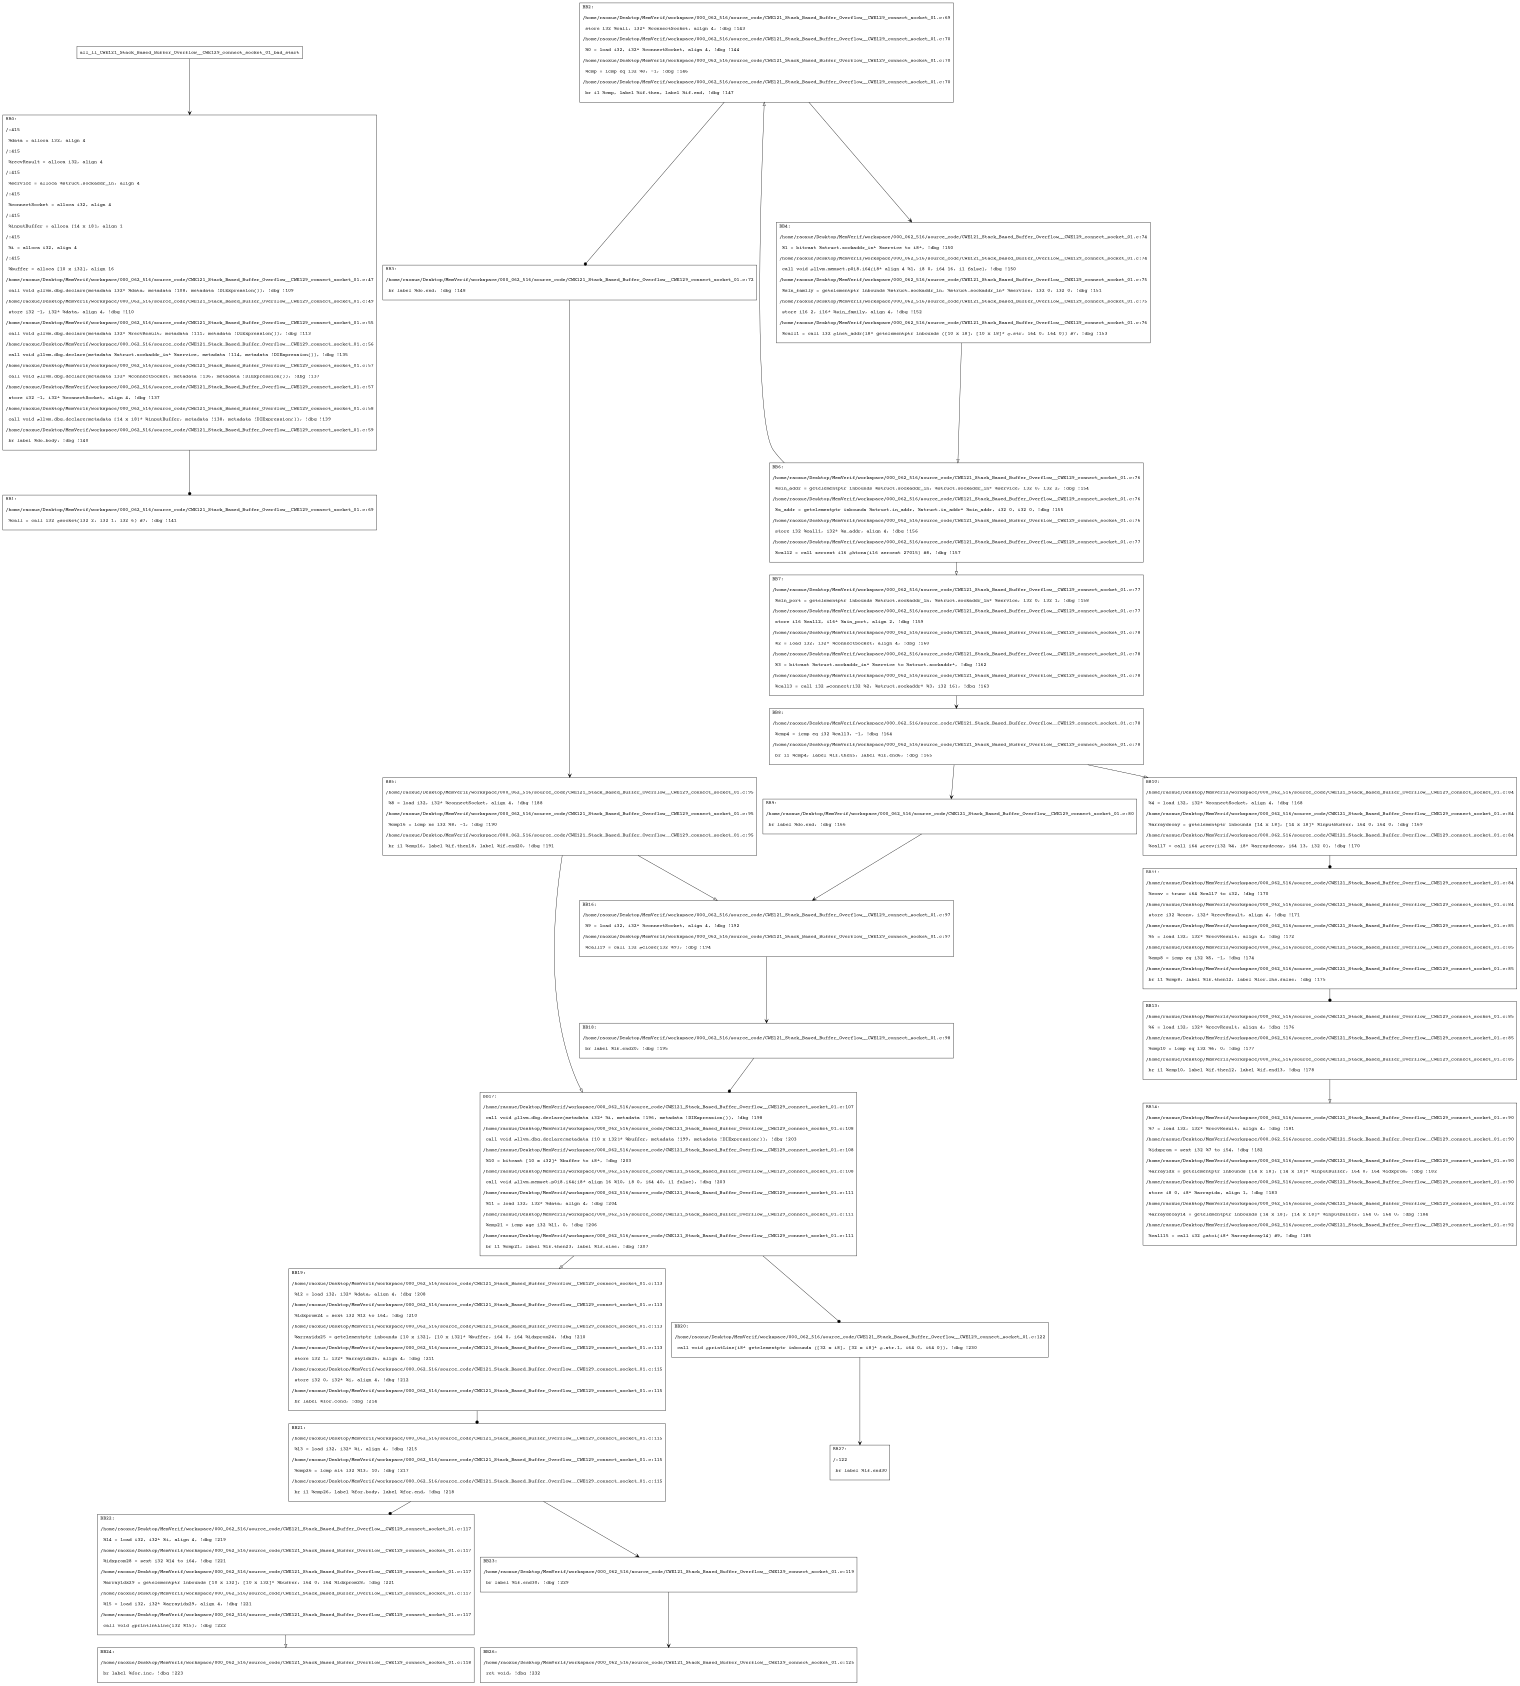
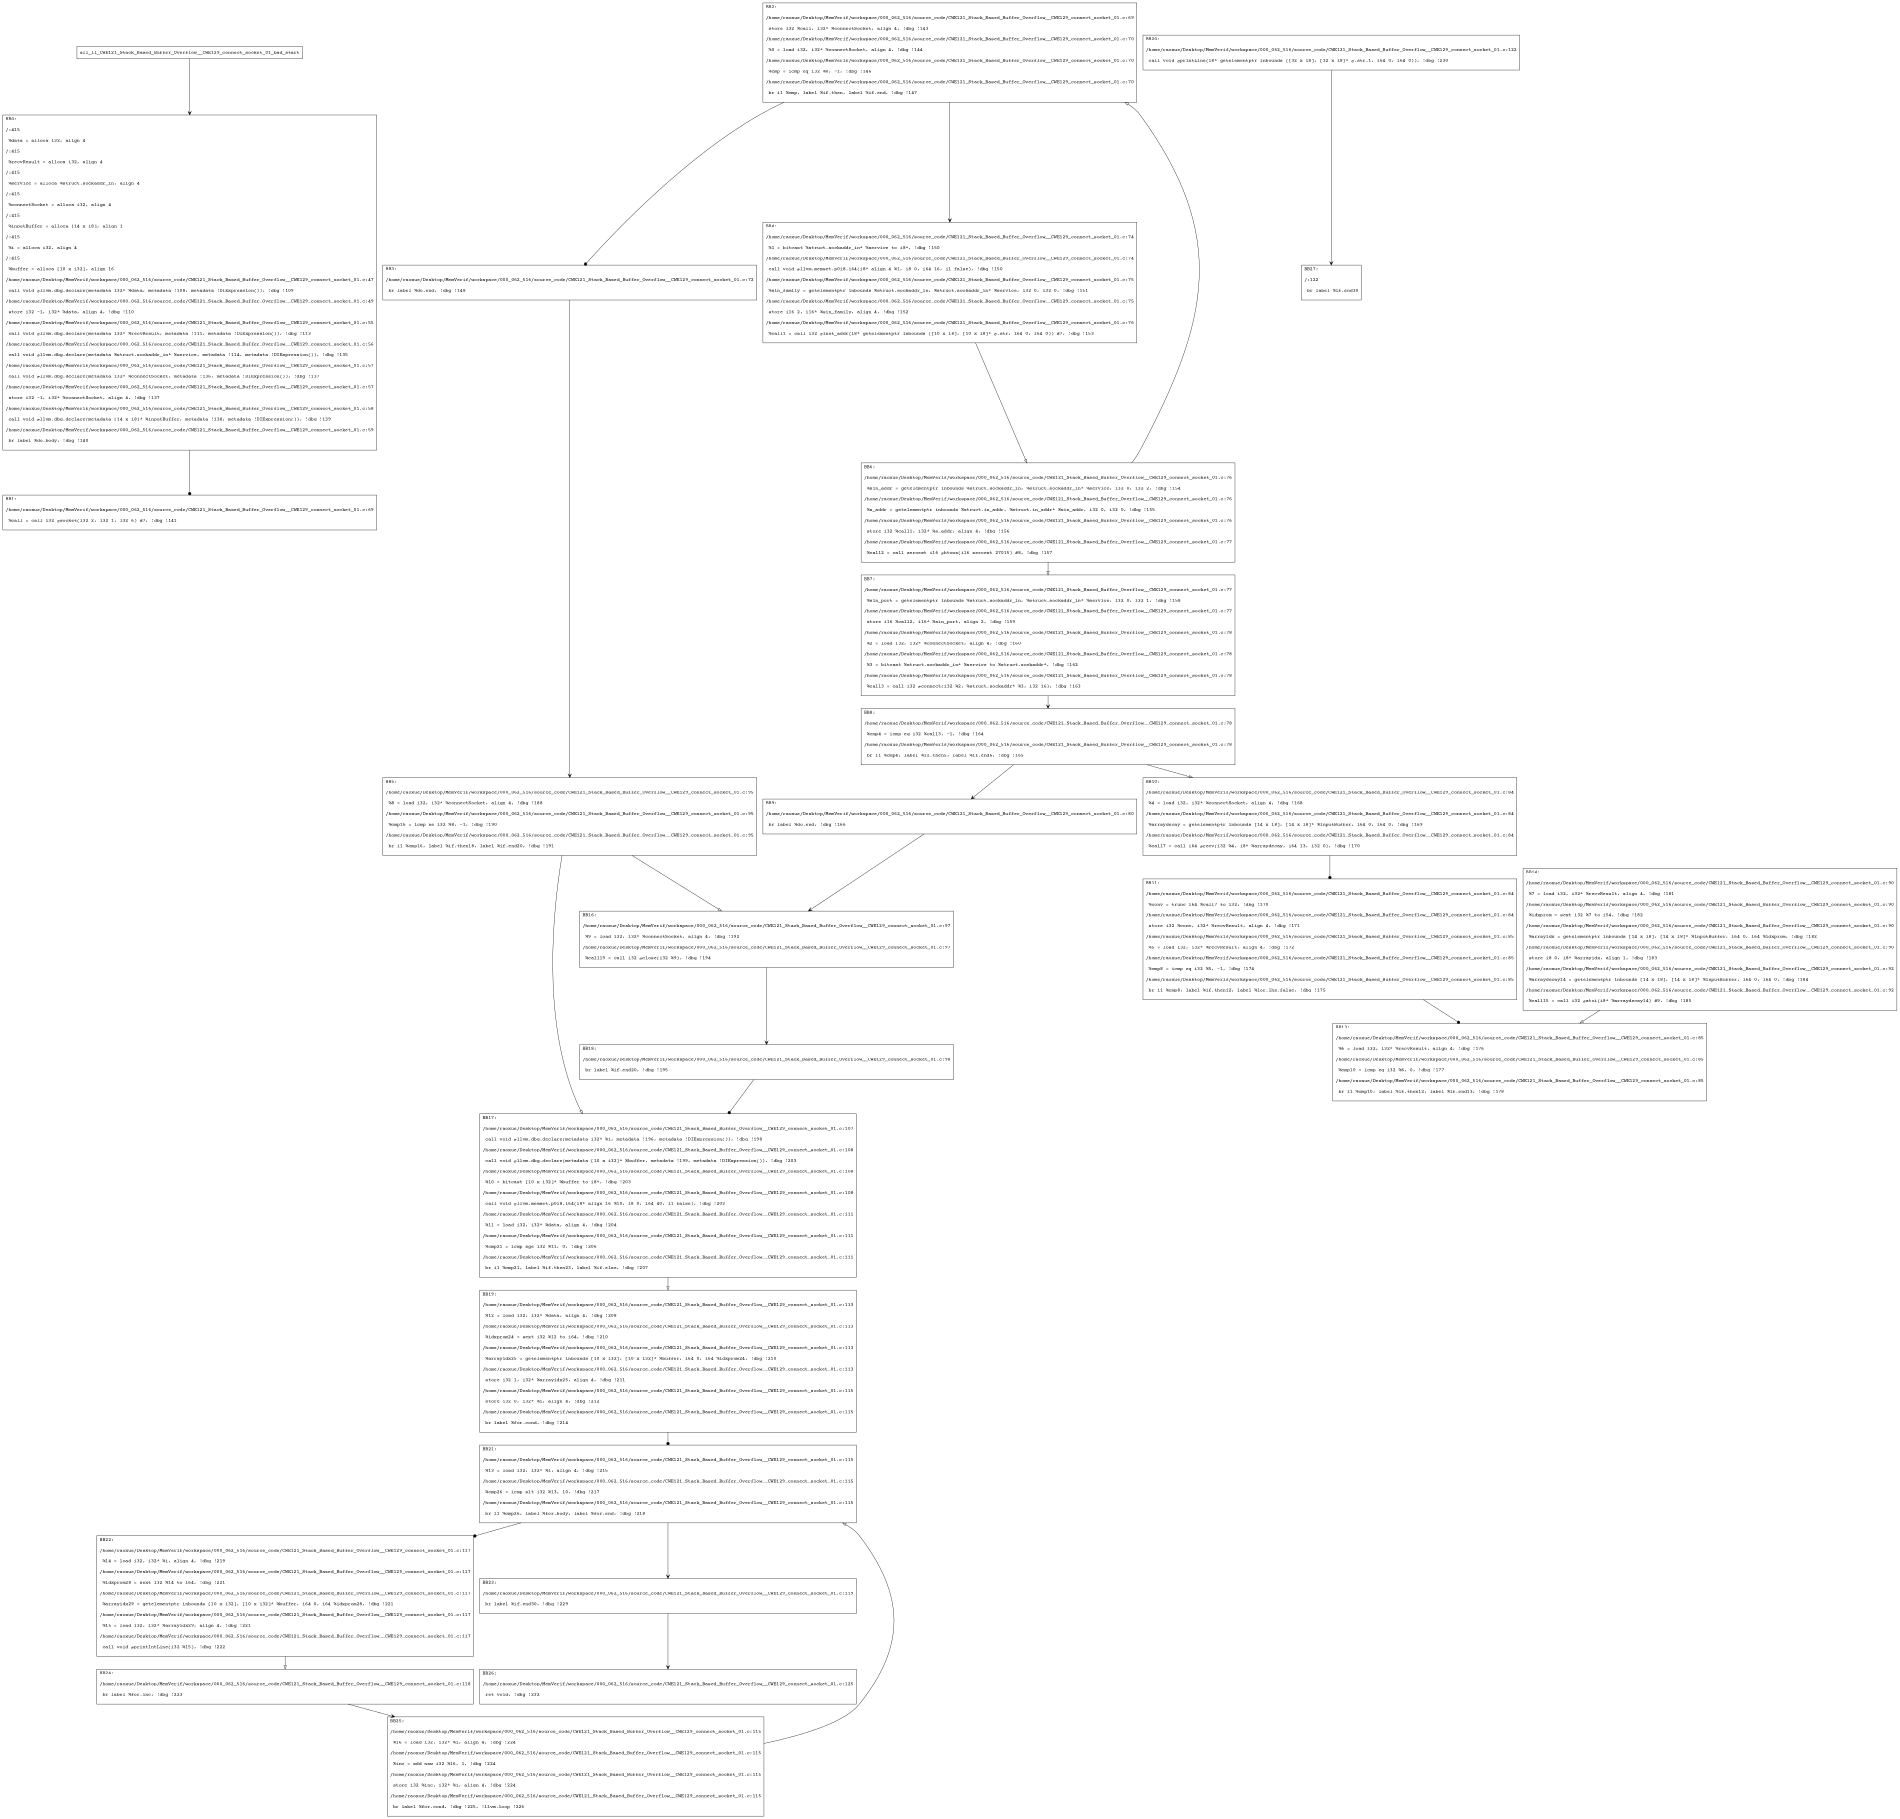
edge "BB13:" -> "BB14:": reversed
edge "BB17:" -> "BB20:": removed
node "BB25:": added
